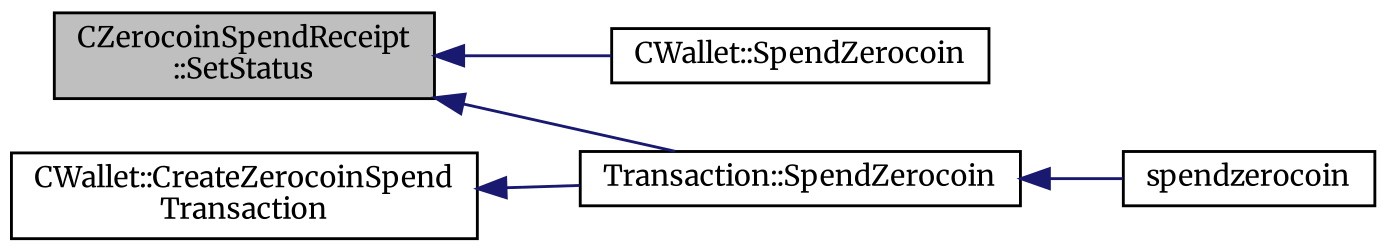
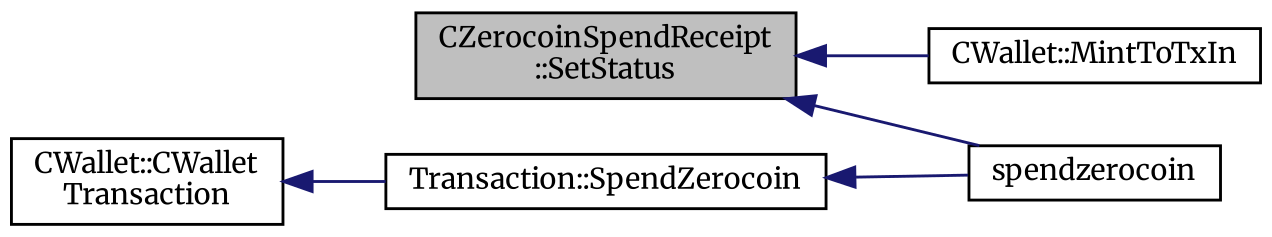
node "CWallet::SpendZerocoin": label "CWallet::SpendZerocoin" -> "CWallet::MintToTxIn"
edge "Transaction::SpendZerocoin" -> "CZerocoinSpendReceipt ::SetStatus": now "spendzerocoin" -> "CZerocoinSpendReceipt ::SetStatus"
node "CWallet::CreateZerocoinSpend Transaction": label "CWallet::CreateZerocoinSpend Transaction" -> "CWallet::CWallet Transaction"
